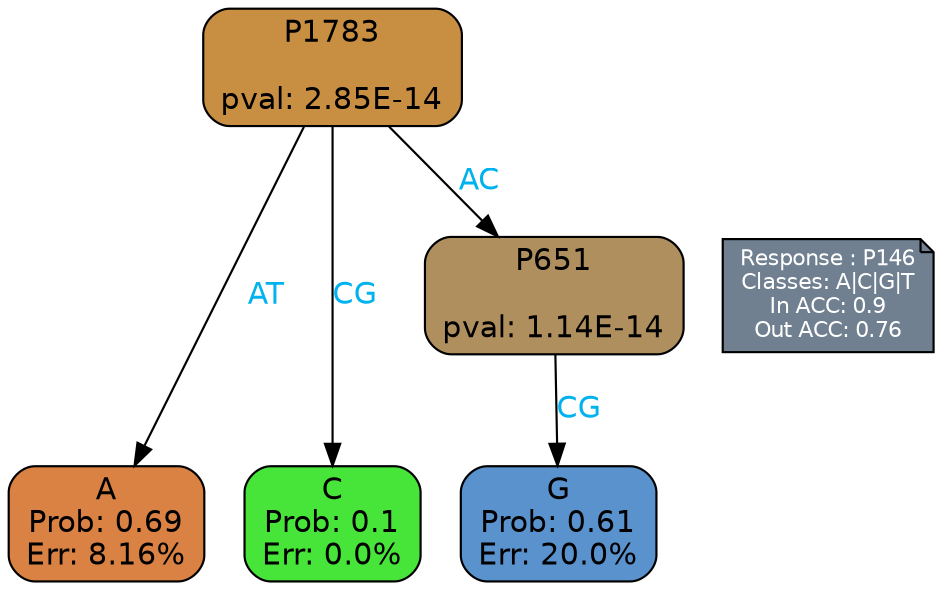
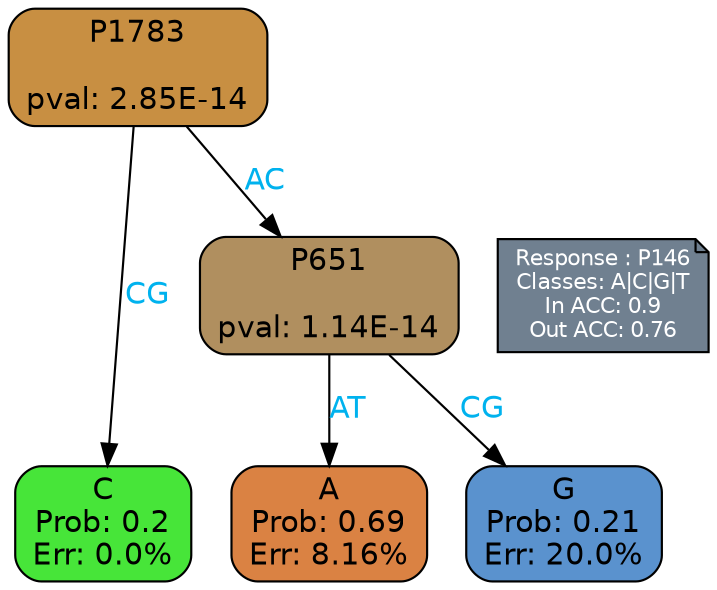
edge "P1783 pval: 2.85E-14" -> "A Prob: 0.69 Err: 8.16%": now "P651 pval: 1.14E-14" -> "A Prob: 0.69 Err: 8.16%"
node "C Prob: 0.1 Err: 0.0%": label "C Prob: 0.1 Err: 0.0%" -> "C Prob: 0.2 Err: 0.0%"
node "G Prob: 0.61 Err: 20.0%": label "G Prob: 0.61 Err: 20.0%" -> "G Prob: 0.21 Err: 20.0%"
